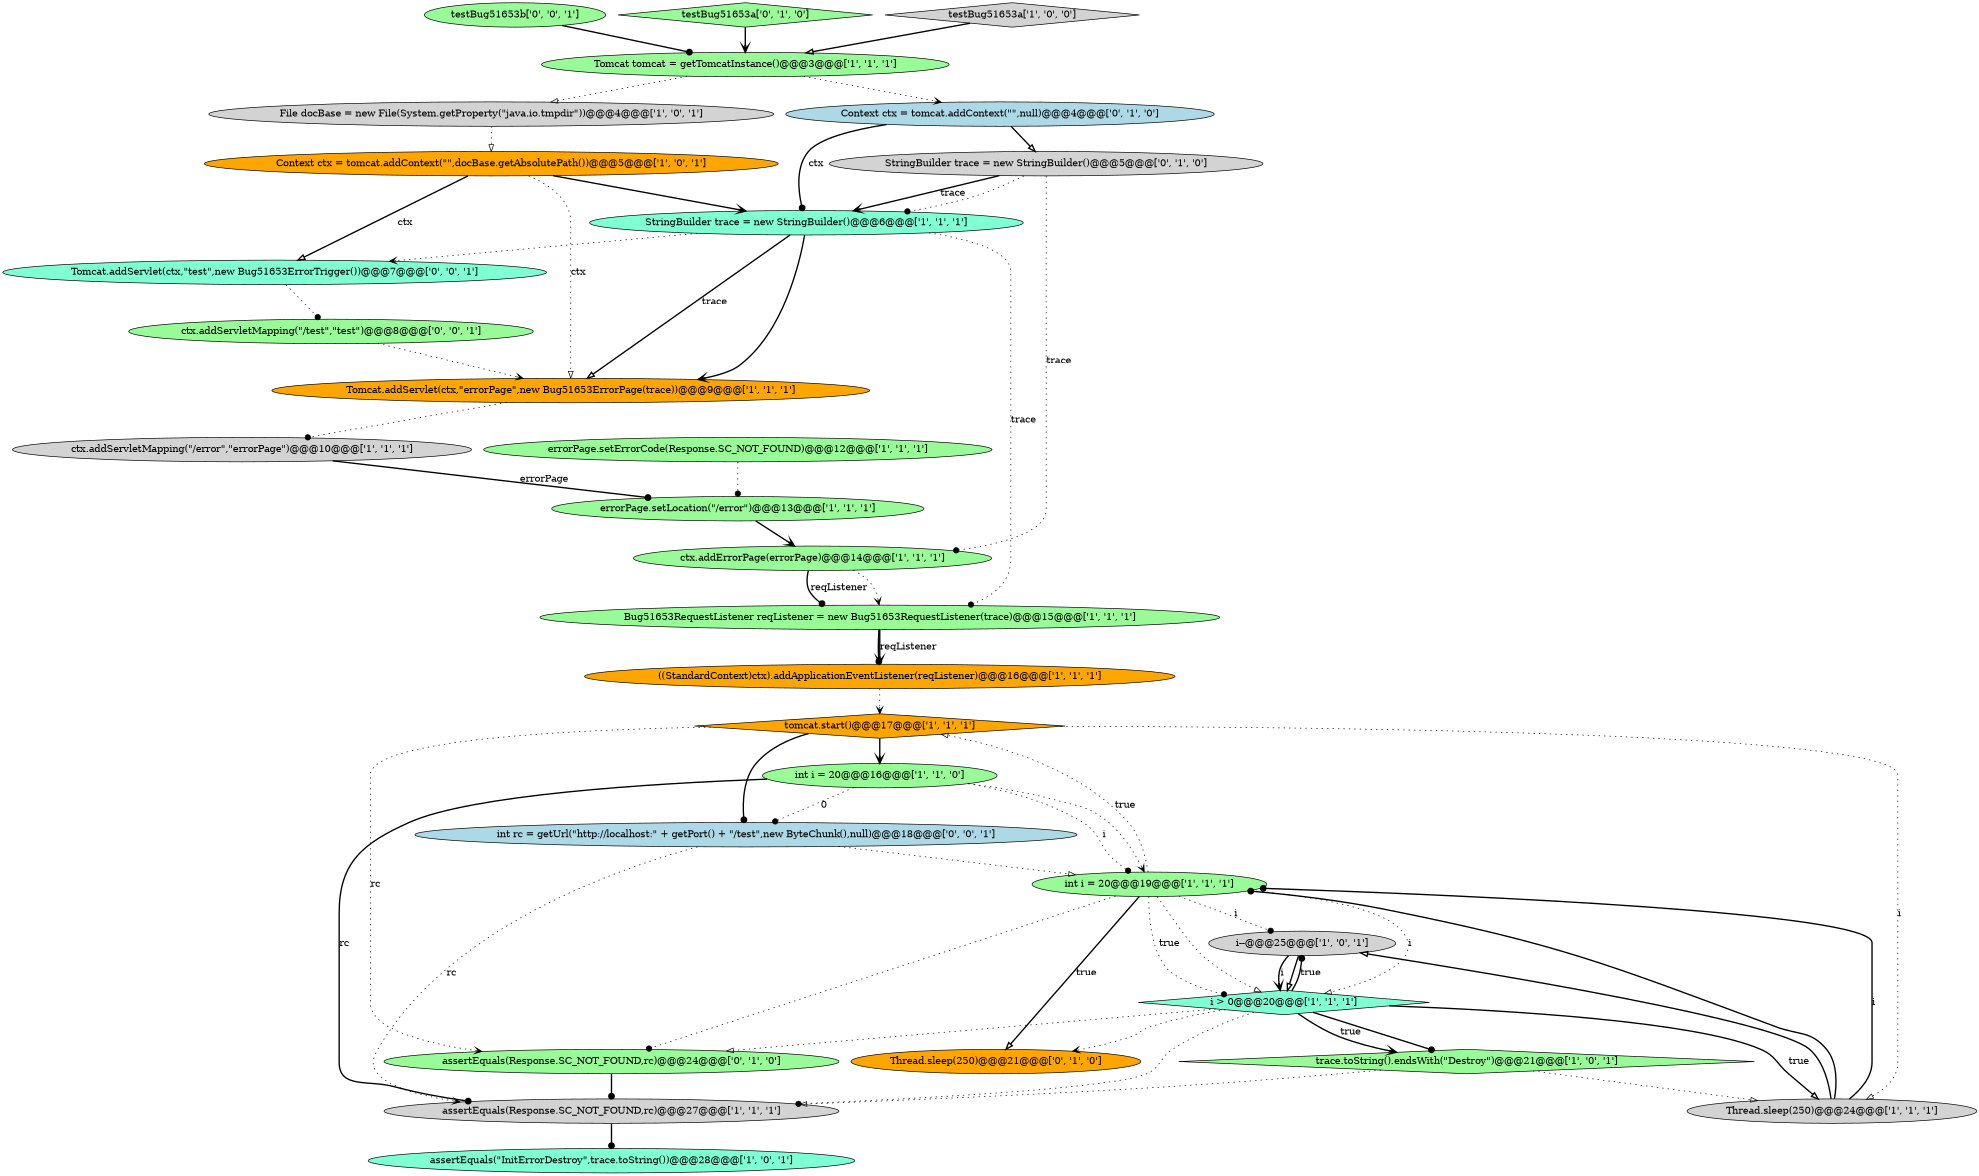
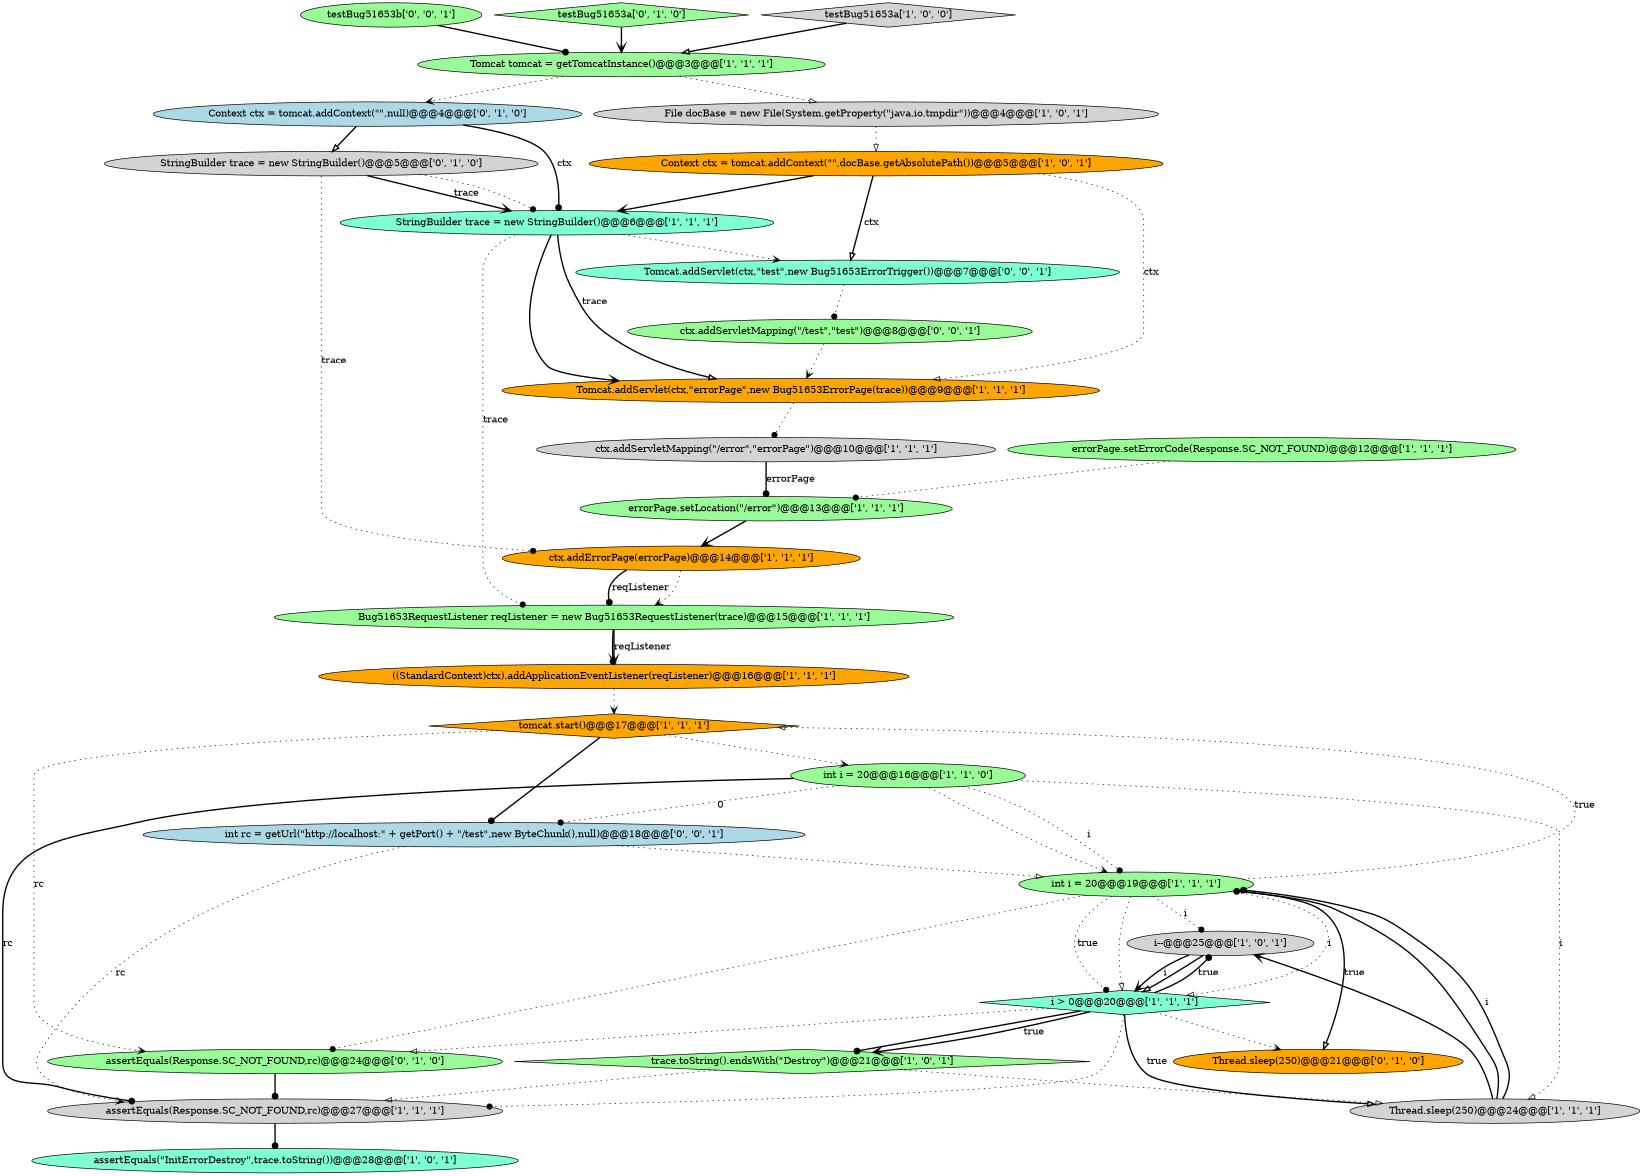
node "ctx.addErrorPage(errorPage)@@@14@@@['1', '1', '1']": fillcolor palegreen -> orange
edge "tomcat.start()@@@17@@@['1', '1', '1']" -> "Thread.sleep(250)@@@24@@@['1', '1', '1']": now "int i = 20@@@16@@@['1', '1', '0']" -> "Thread.sleep(250)@@@24@@@['1', '1', '1']"
edge "tomcat.start()@@@17@@@['1', '1', '1']" -> "int i = 20@@@16@@@['1', '1', '0']": style bold -> dotted
edge "Thread.sleep(250)@@@24@@@['1', '1', '1']" -> "i--@@@25@@@['1', '0', '1']": arrowhead onormal -> vee
